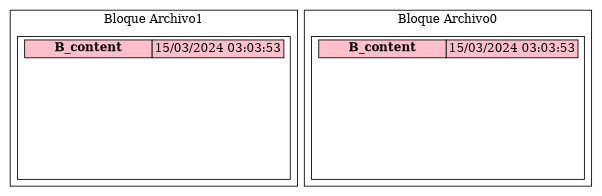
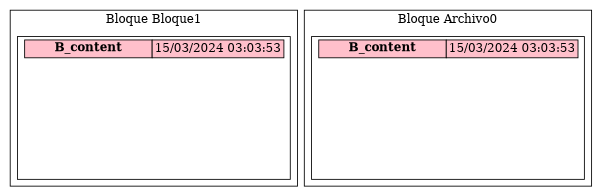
cluster "Bloque Archivo1": label "Bloque Archivo1" -> "Bloque Bloque1"
